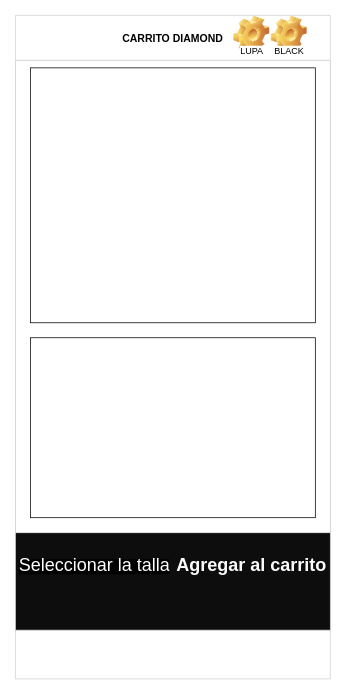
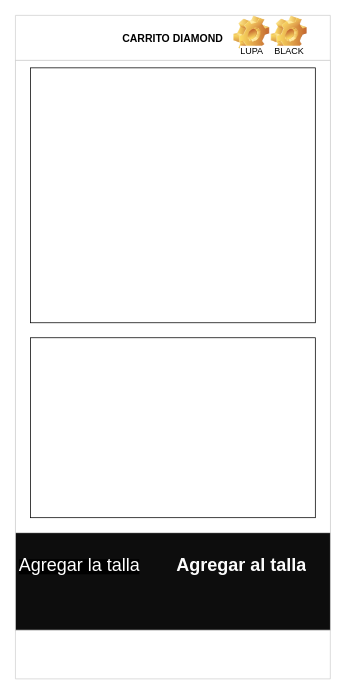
node "Seleccionar la talla": label "Seleccionar la talla" -> "Agregar la talla"
node "Agregar al carrito": label "Agregar al carrito" -> "Agregar al talla"
